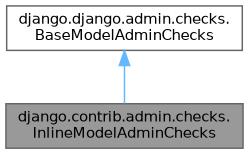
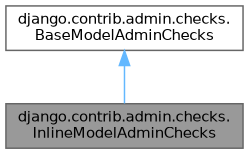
node "django.django.admin.checks. BaseModelAdminChecks": label "django.django.admin.checks. BaseModelAdminChecks" -> "django.contrib.admin.checks. BaseModelAdminChecks"
